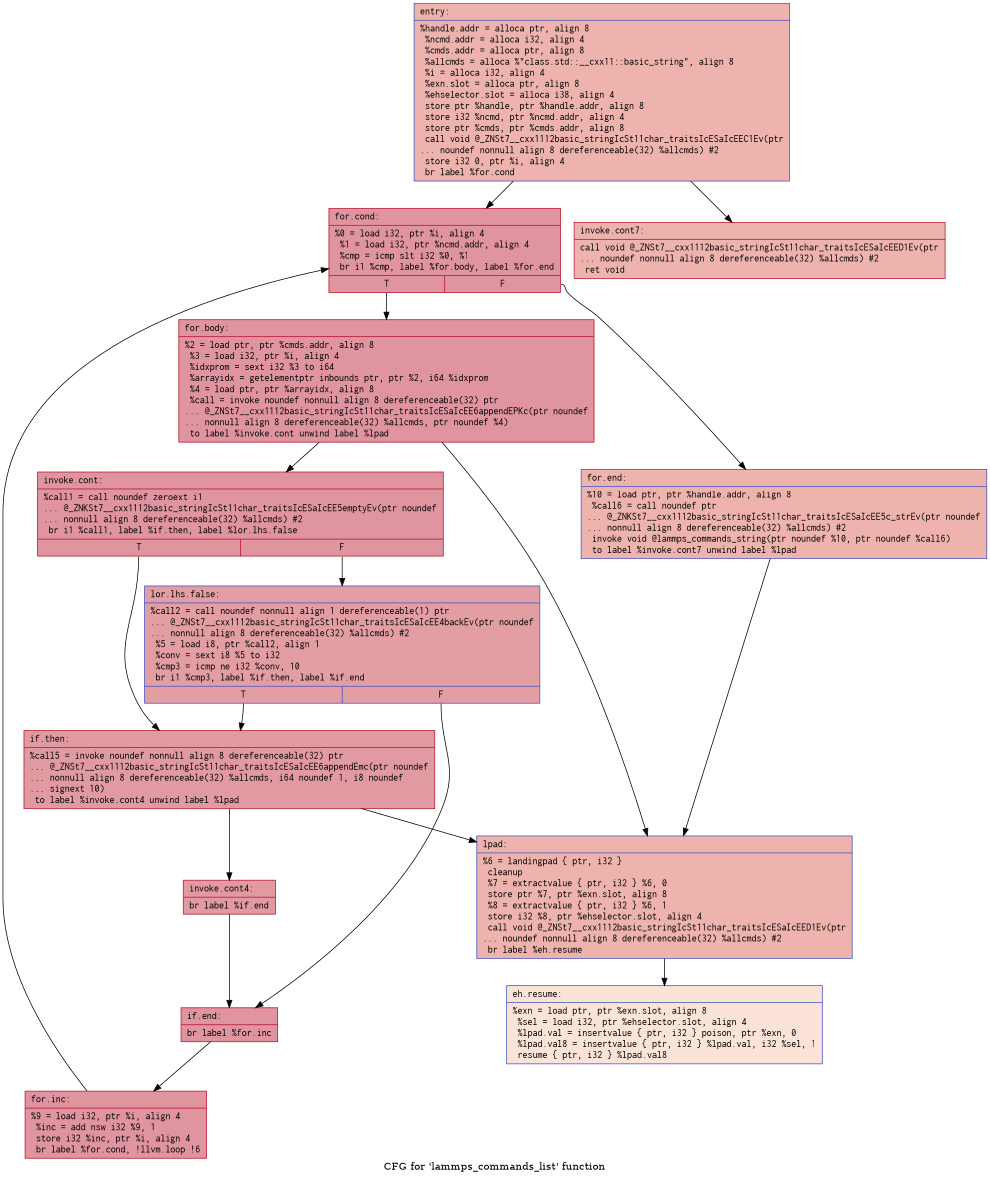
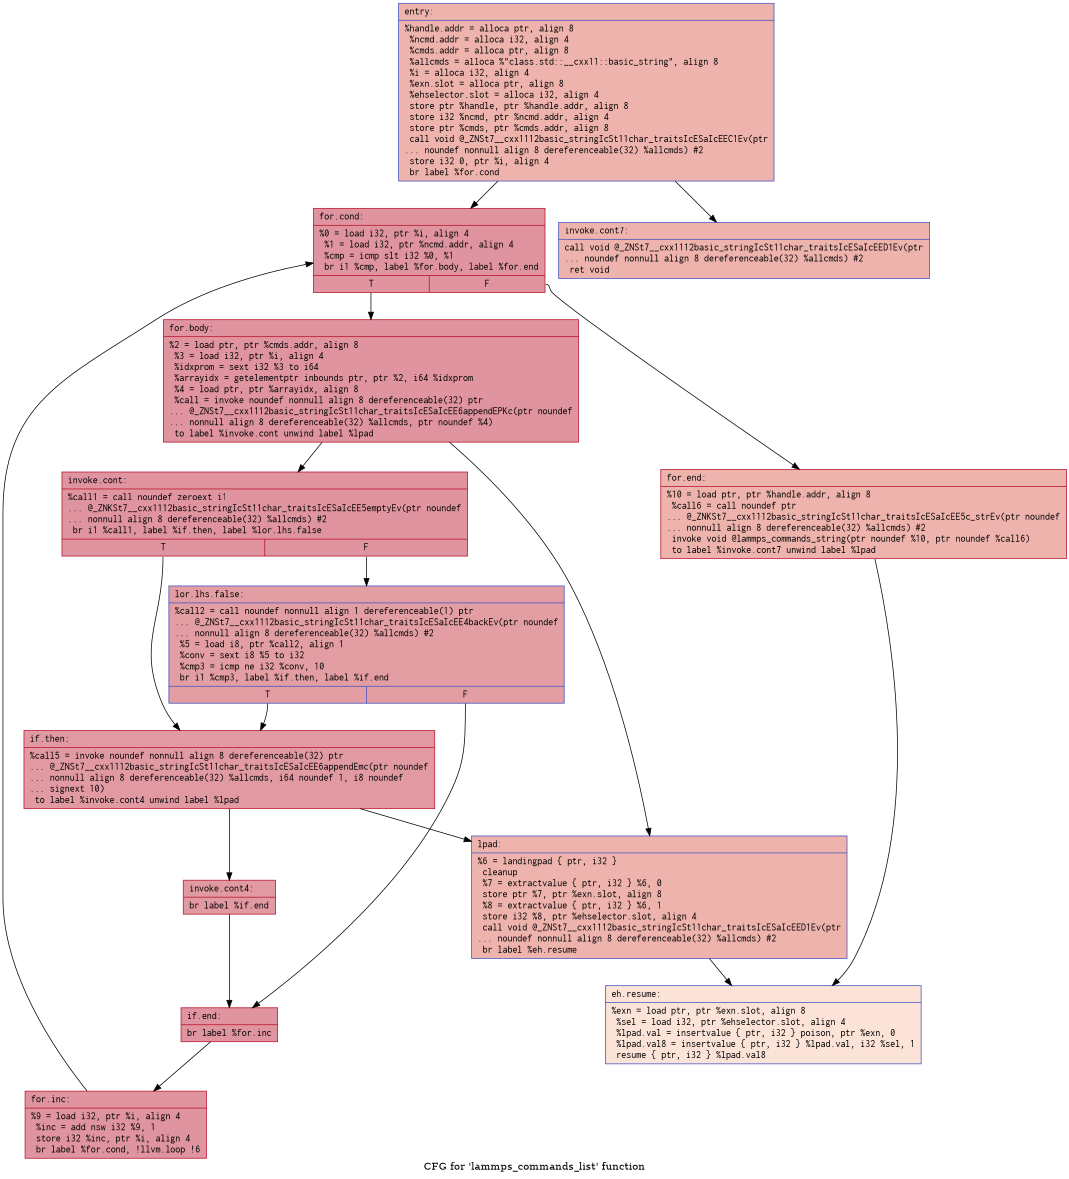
node "entry:": text "%ehselector.slot = alloca i38, align 4" -> "%ehselector.slot = alloca i32, align 4"
node "invoke.cont7:": color #b70d28ff -> #3d50c3ff
node "for.end:": color #3d50c3ff -> #b70d28ff
edge "for.end:" -> "lpad:": now "for.end:" -> "eh.resume:"
